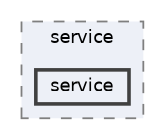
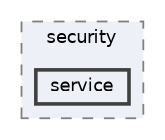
cluster "service": label "service" -> "security"
